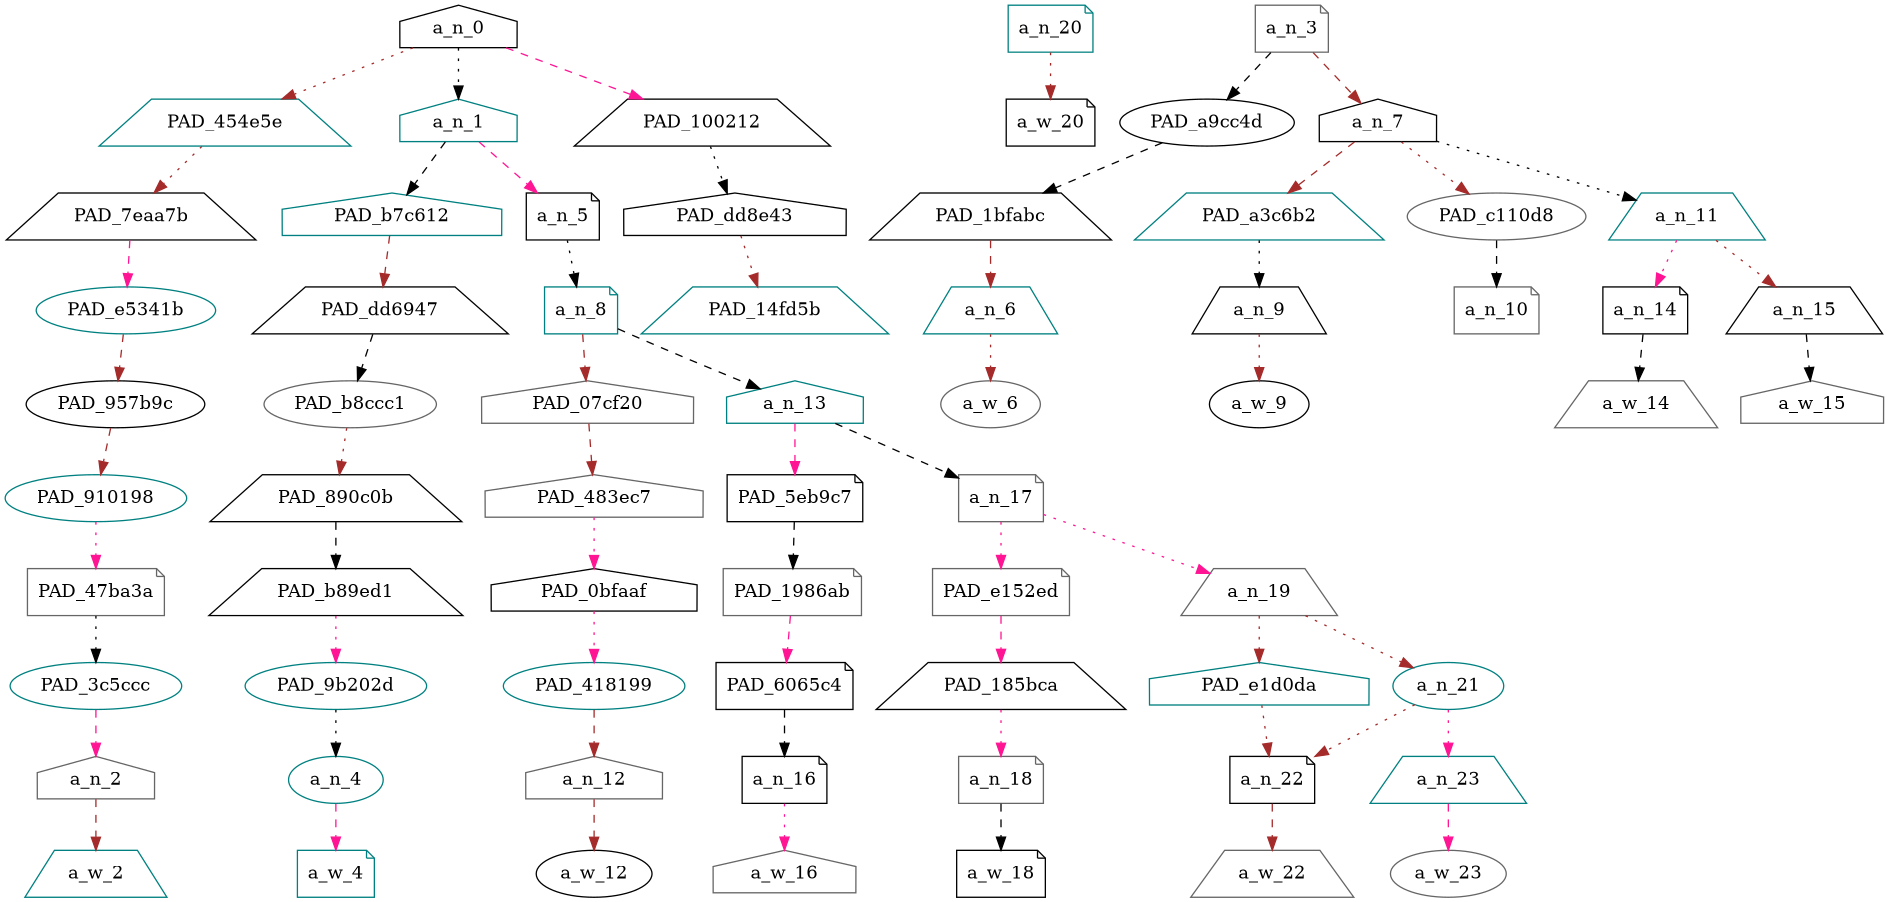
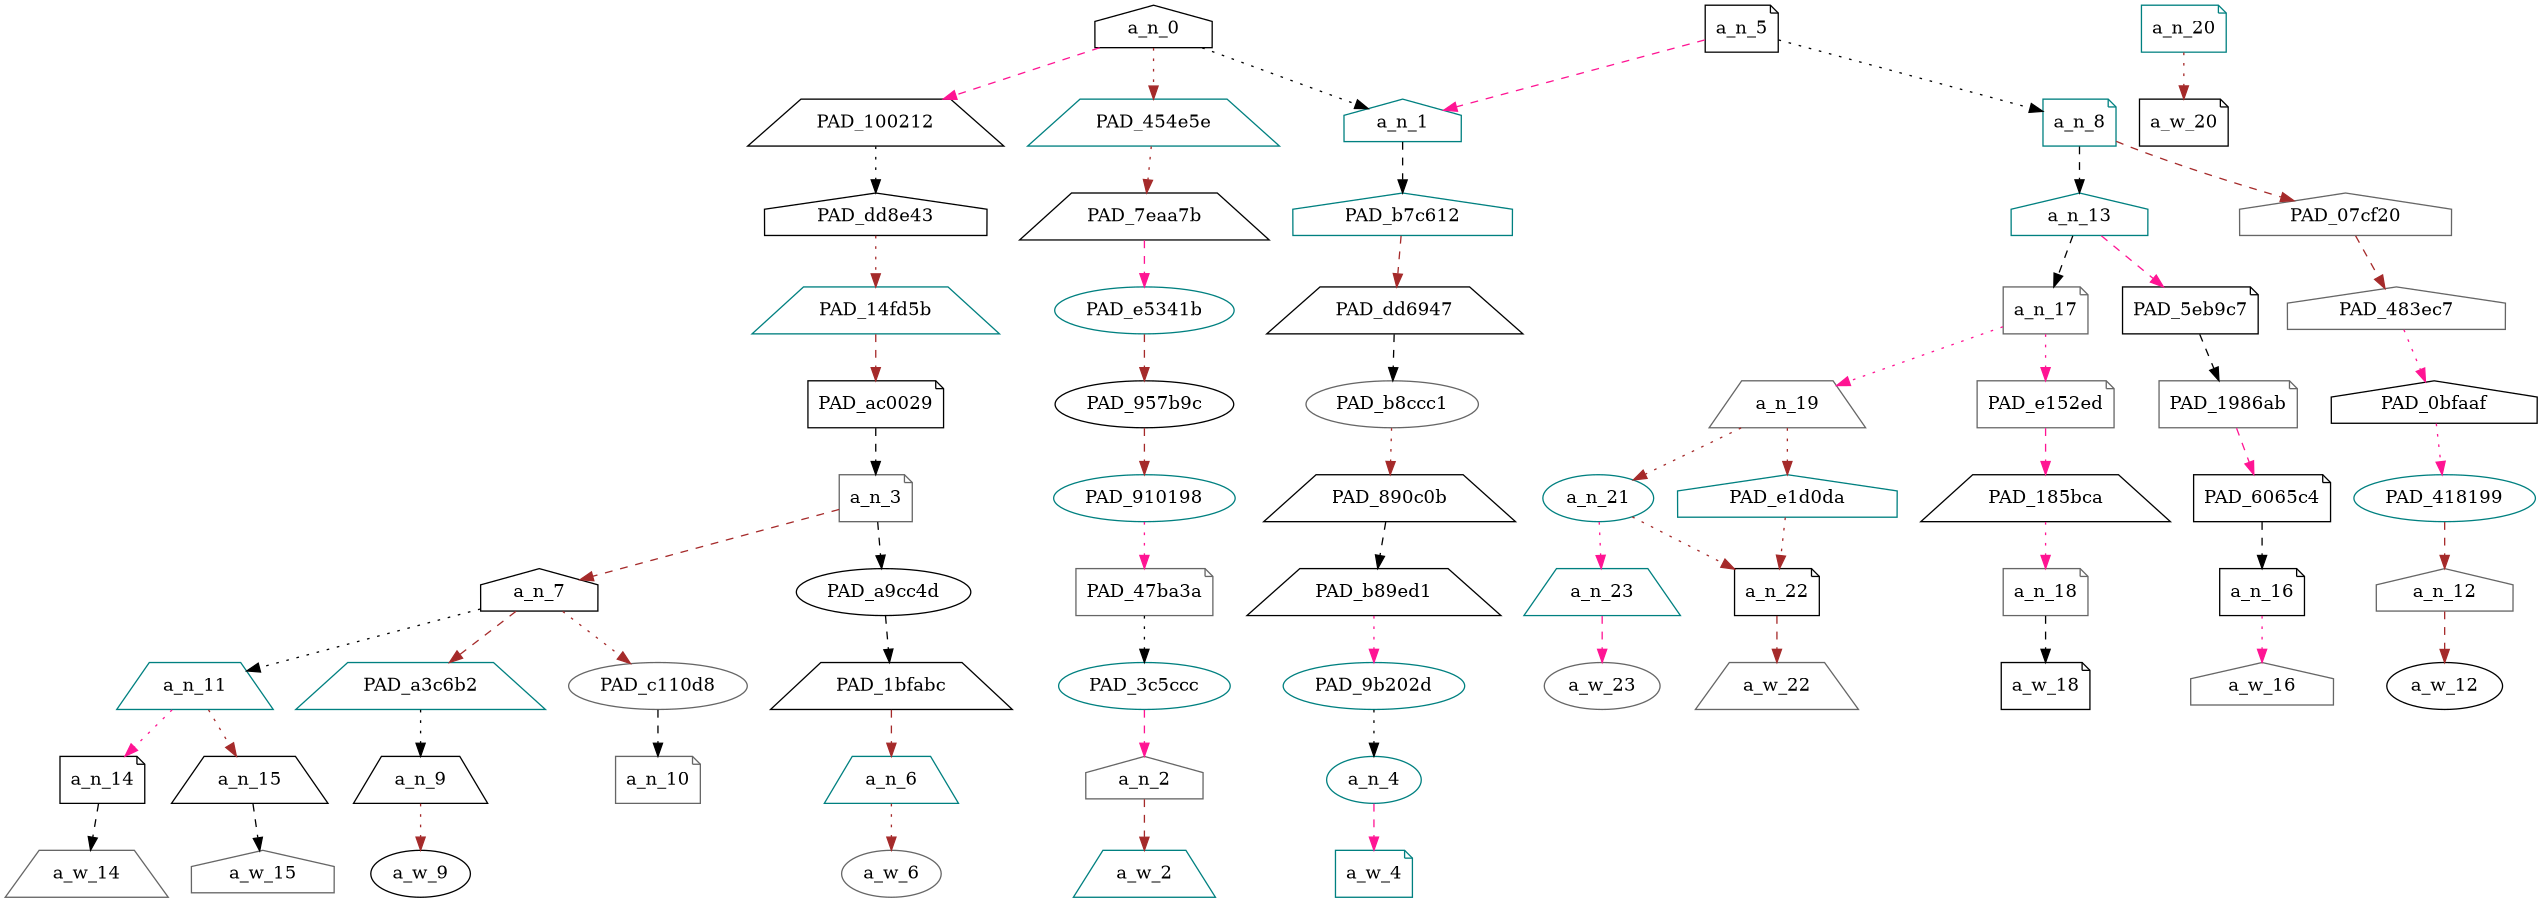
edge "a_n_1" -> "a_n_5": reversed
node "PAD_ac0029": added
